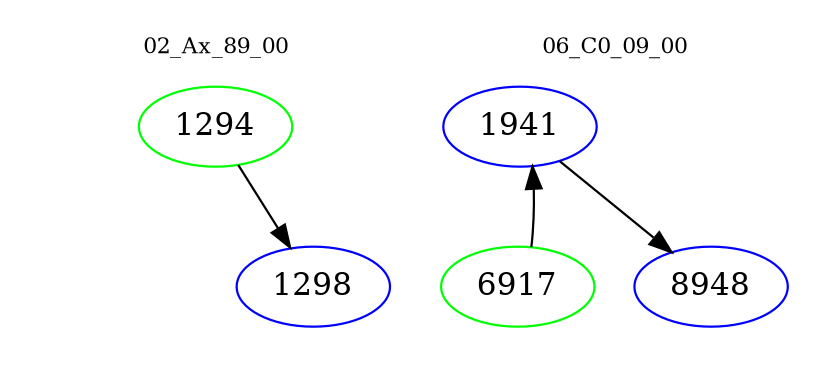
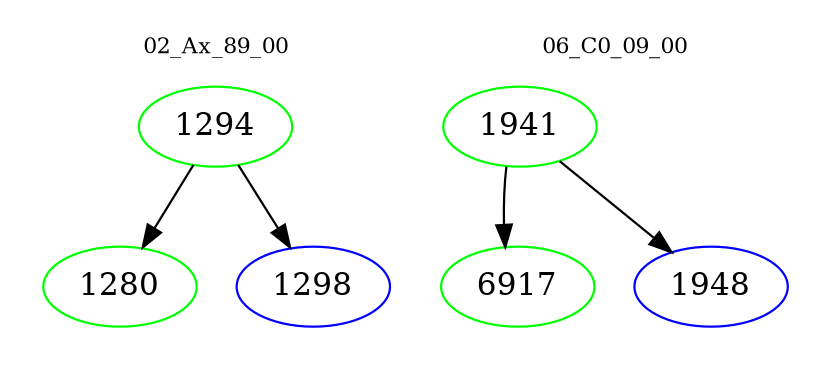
node "1941": color blue -> green
edge "6917" -> "1941": reversed
node "1280": added
node "8948": label "8948" -> "1948"
